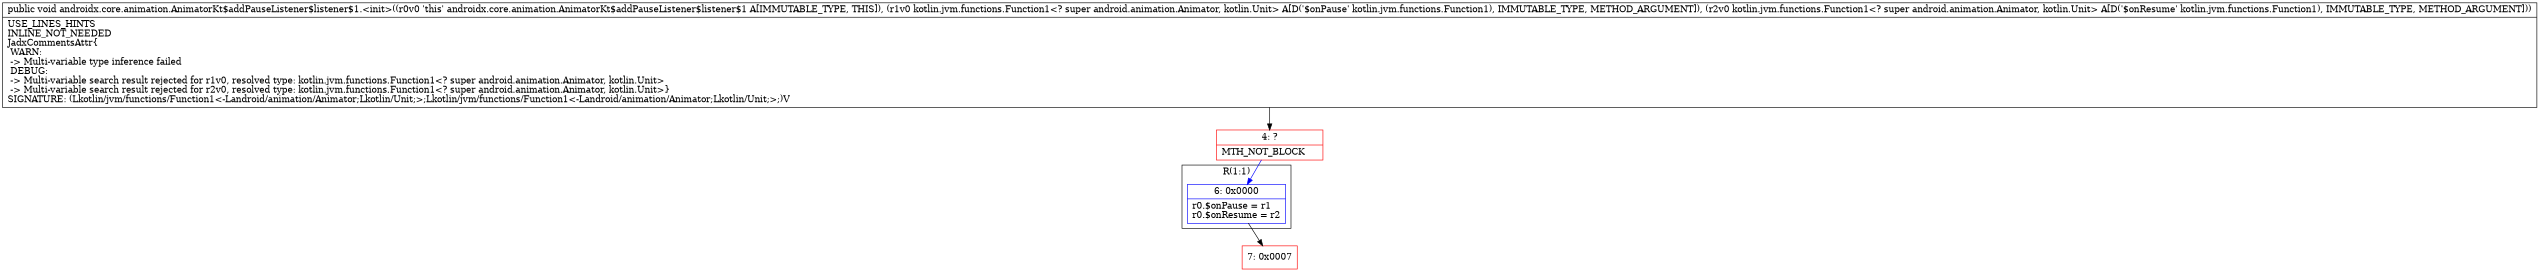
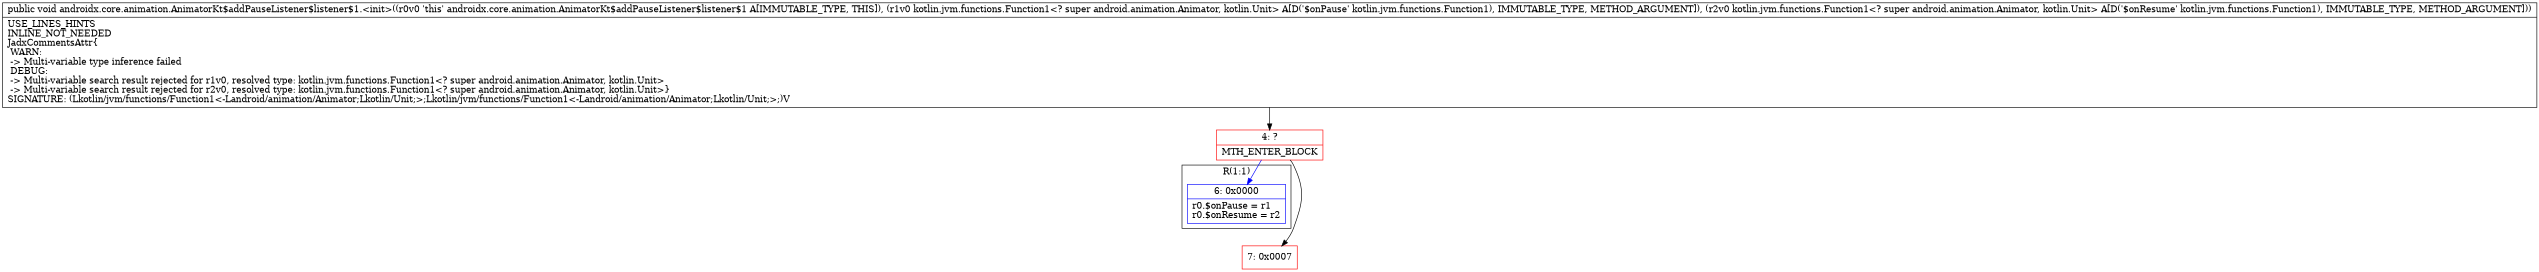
node "4: ?": text "MTH_NOT_BLOCK" -> "MTH_ENTER_BLOCK"
edge "6: 0x0000" -> "7: 0x0007": now "4: ?" -> "7: 0x0007"
